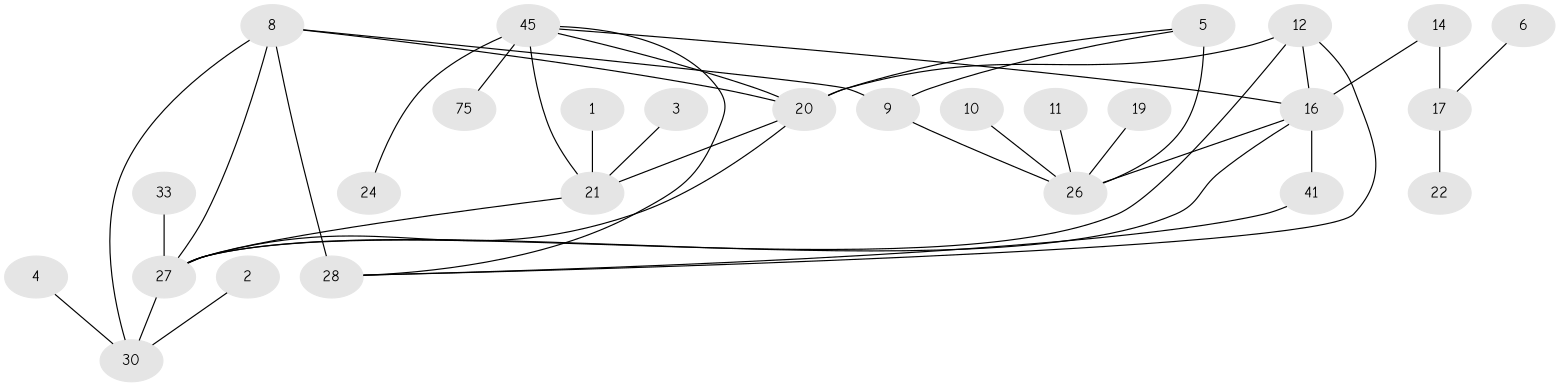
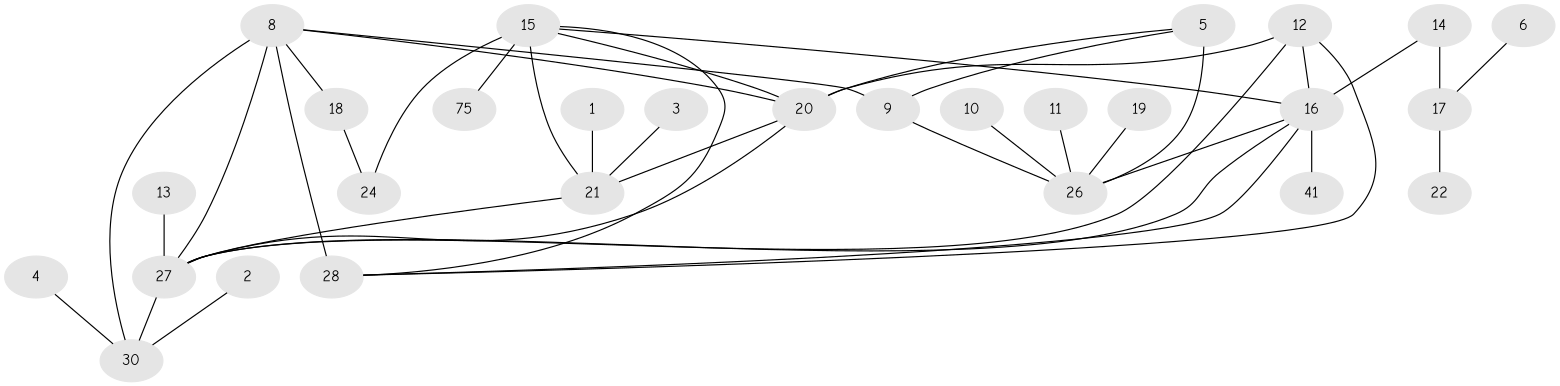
node "45": label "45" -> "15"
node "18": added
node "33": label "33" -> "13"
edge "41" -- "28": now "16" -- "28"
